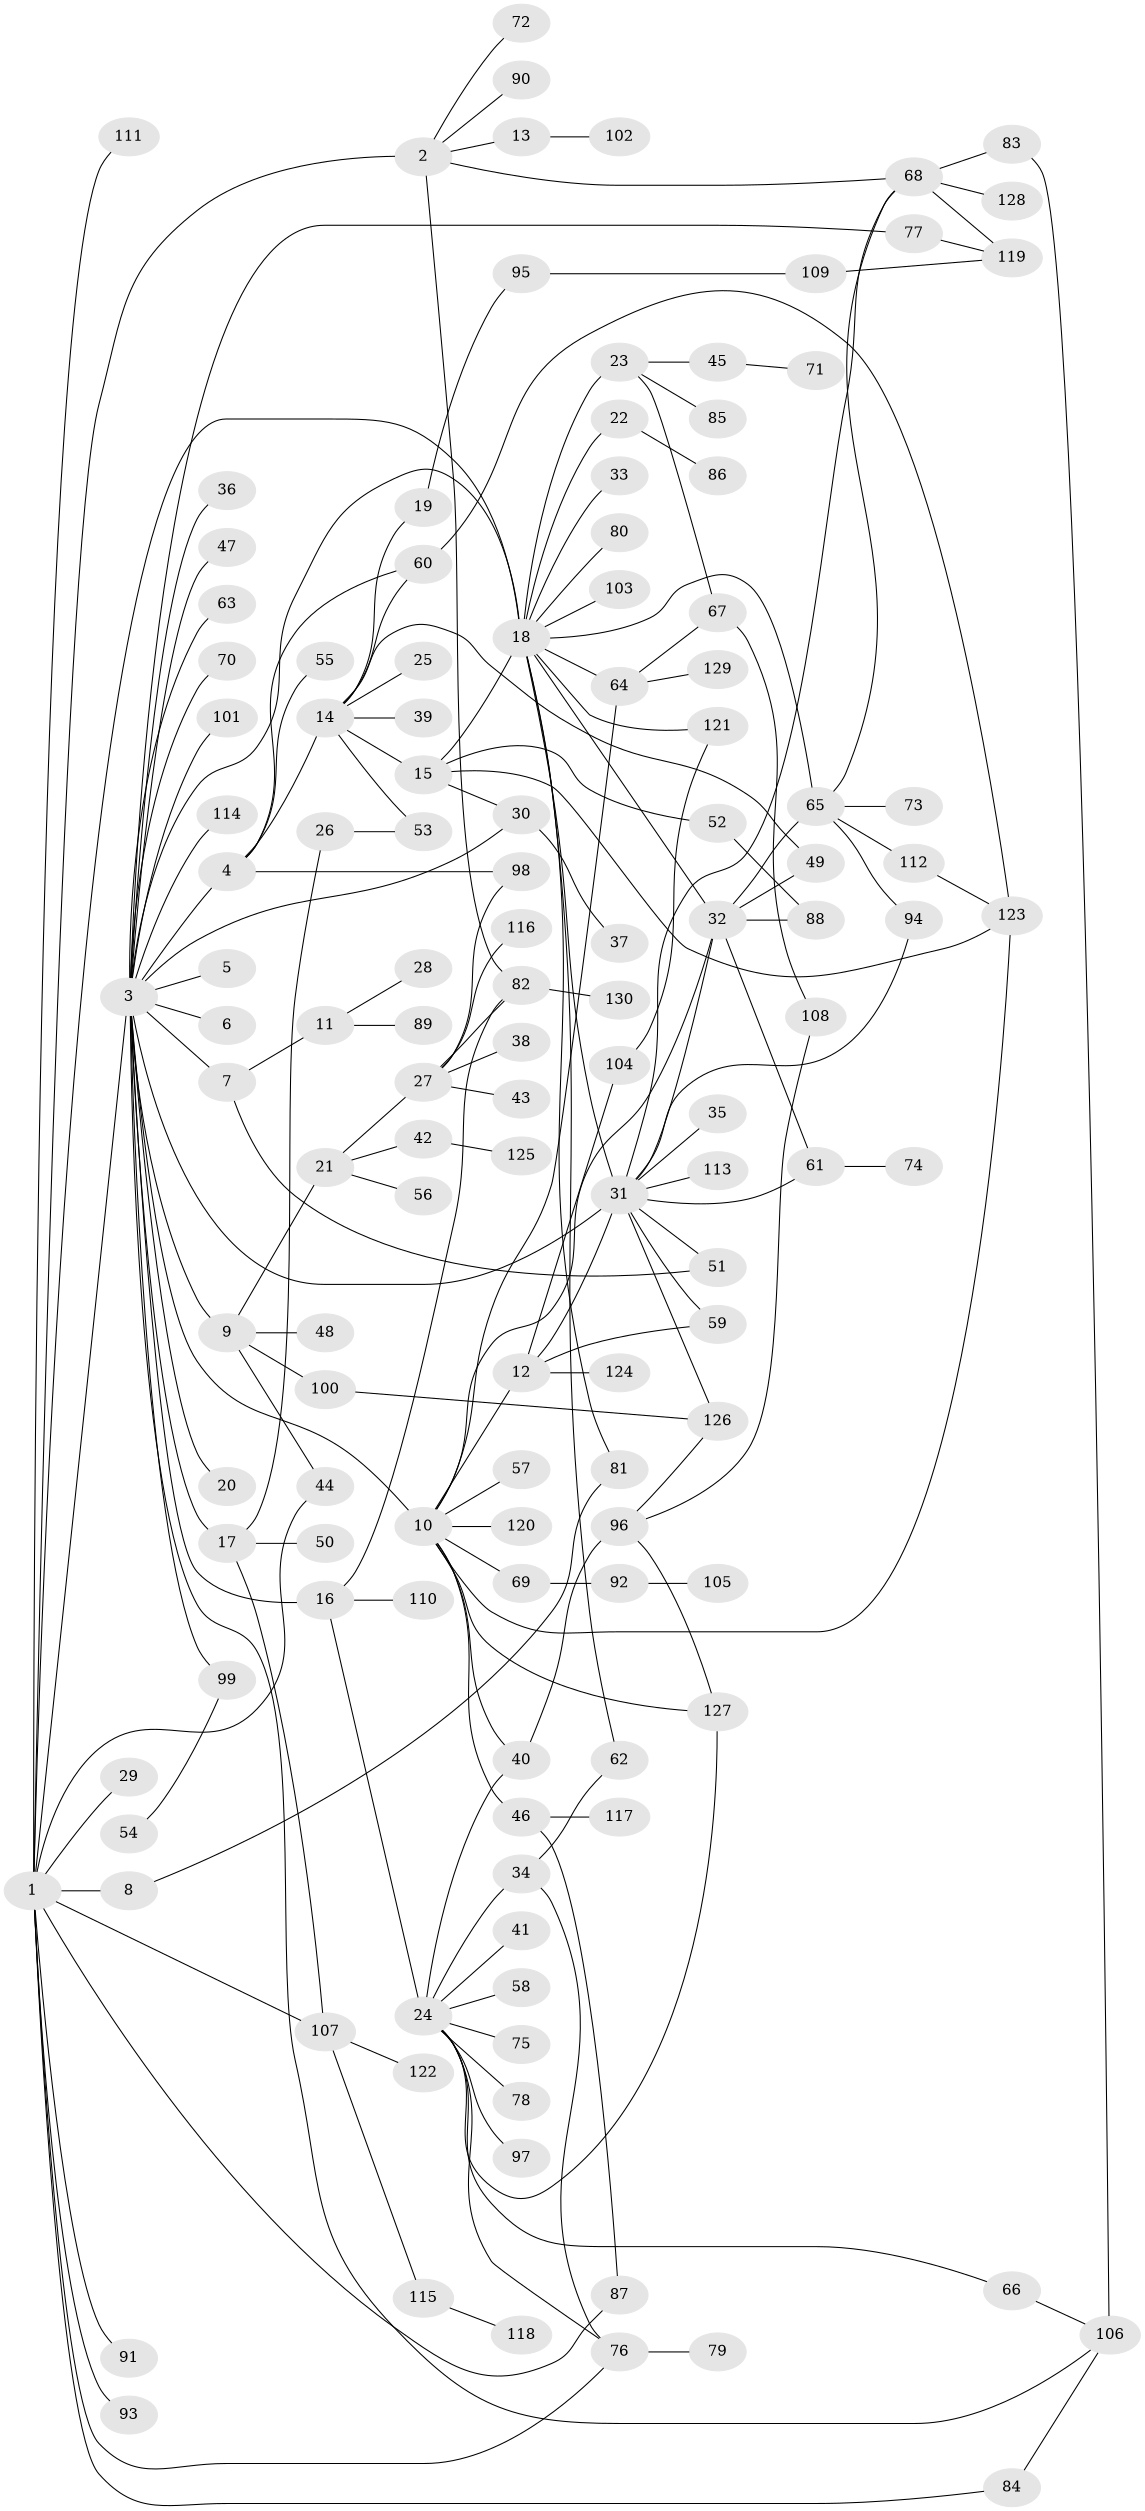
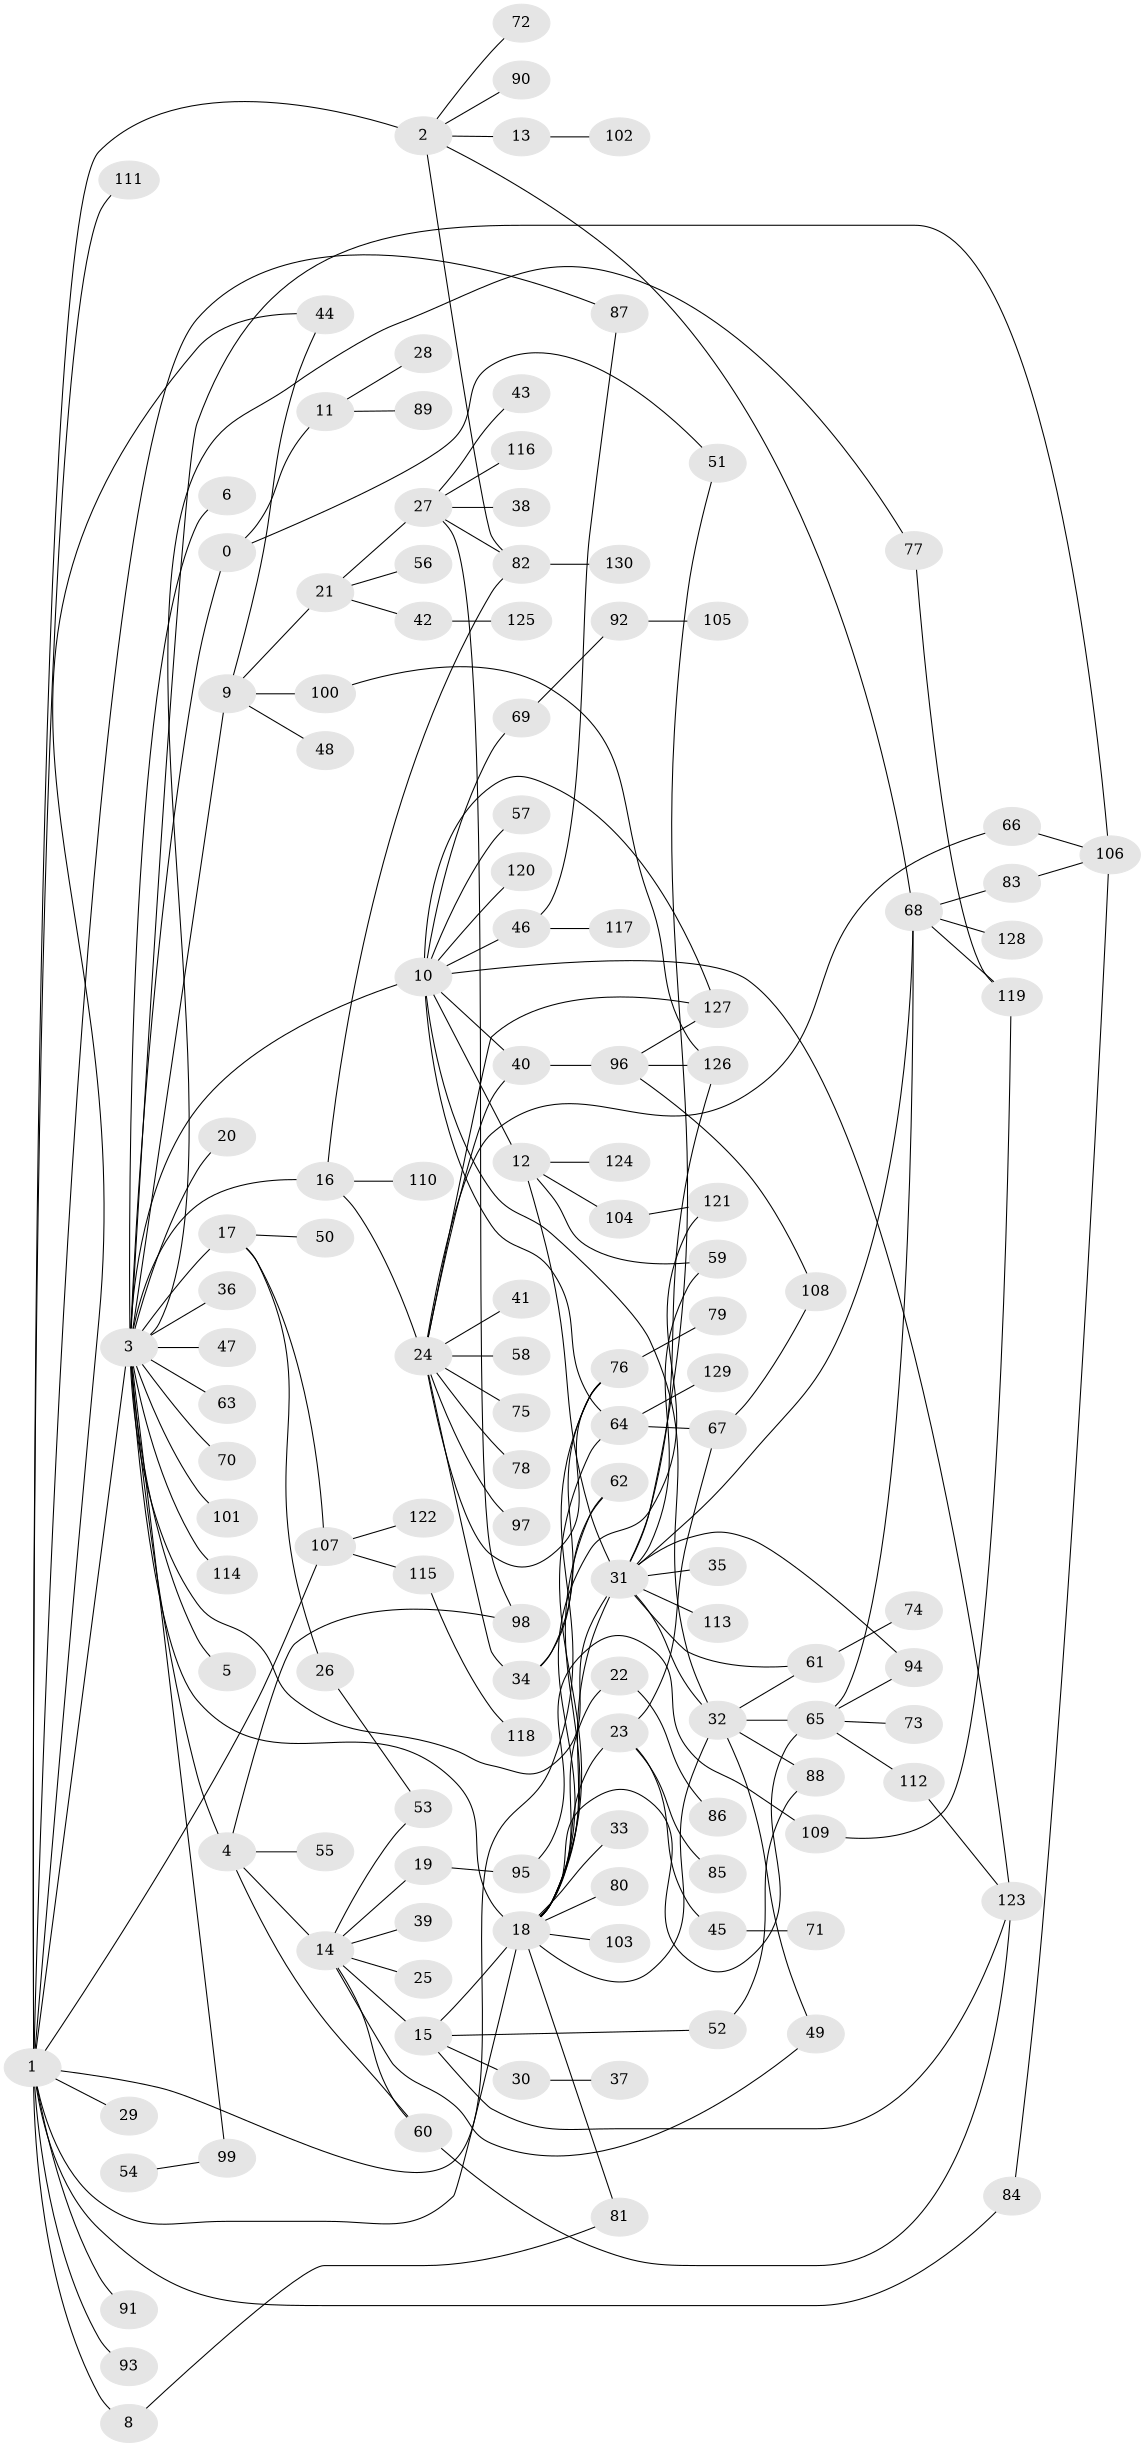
edge "30" -- "3": removed
node "7": label "7" -> "0"
